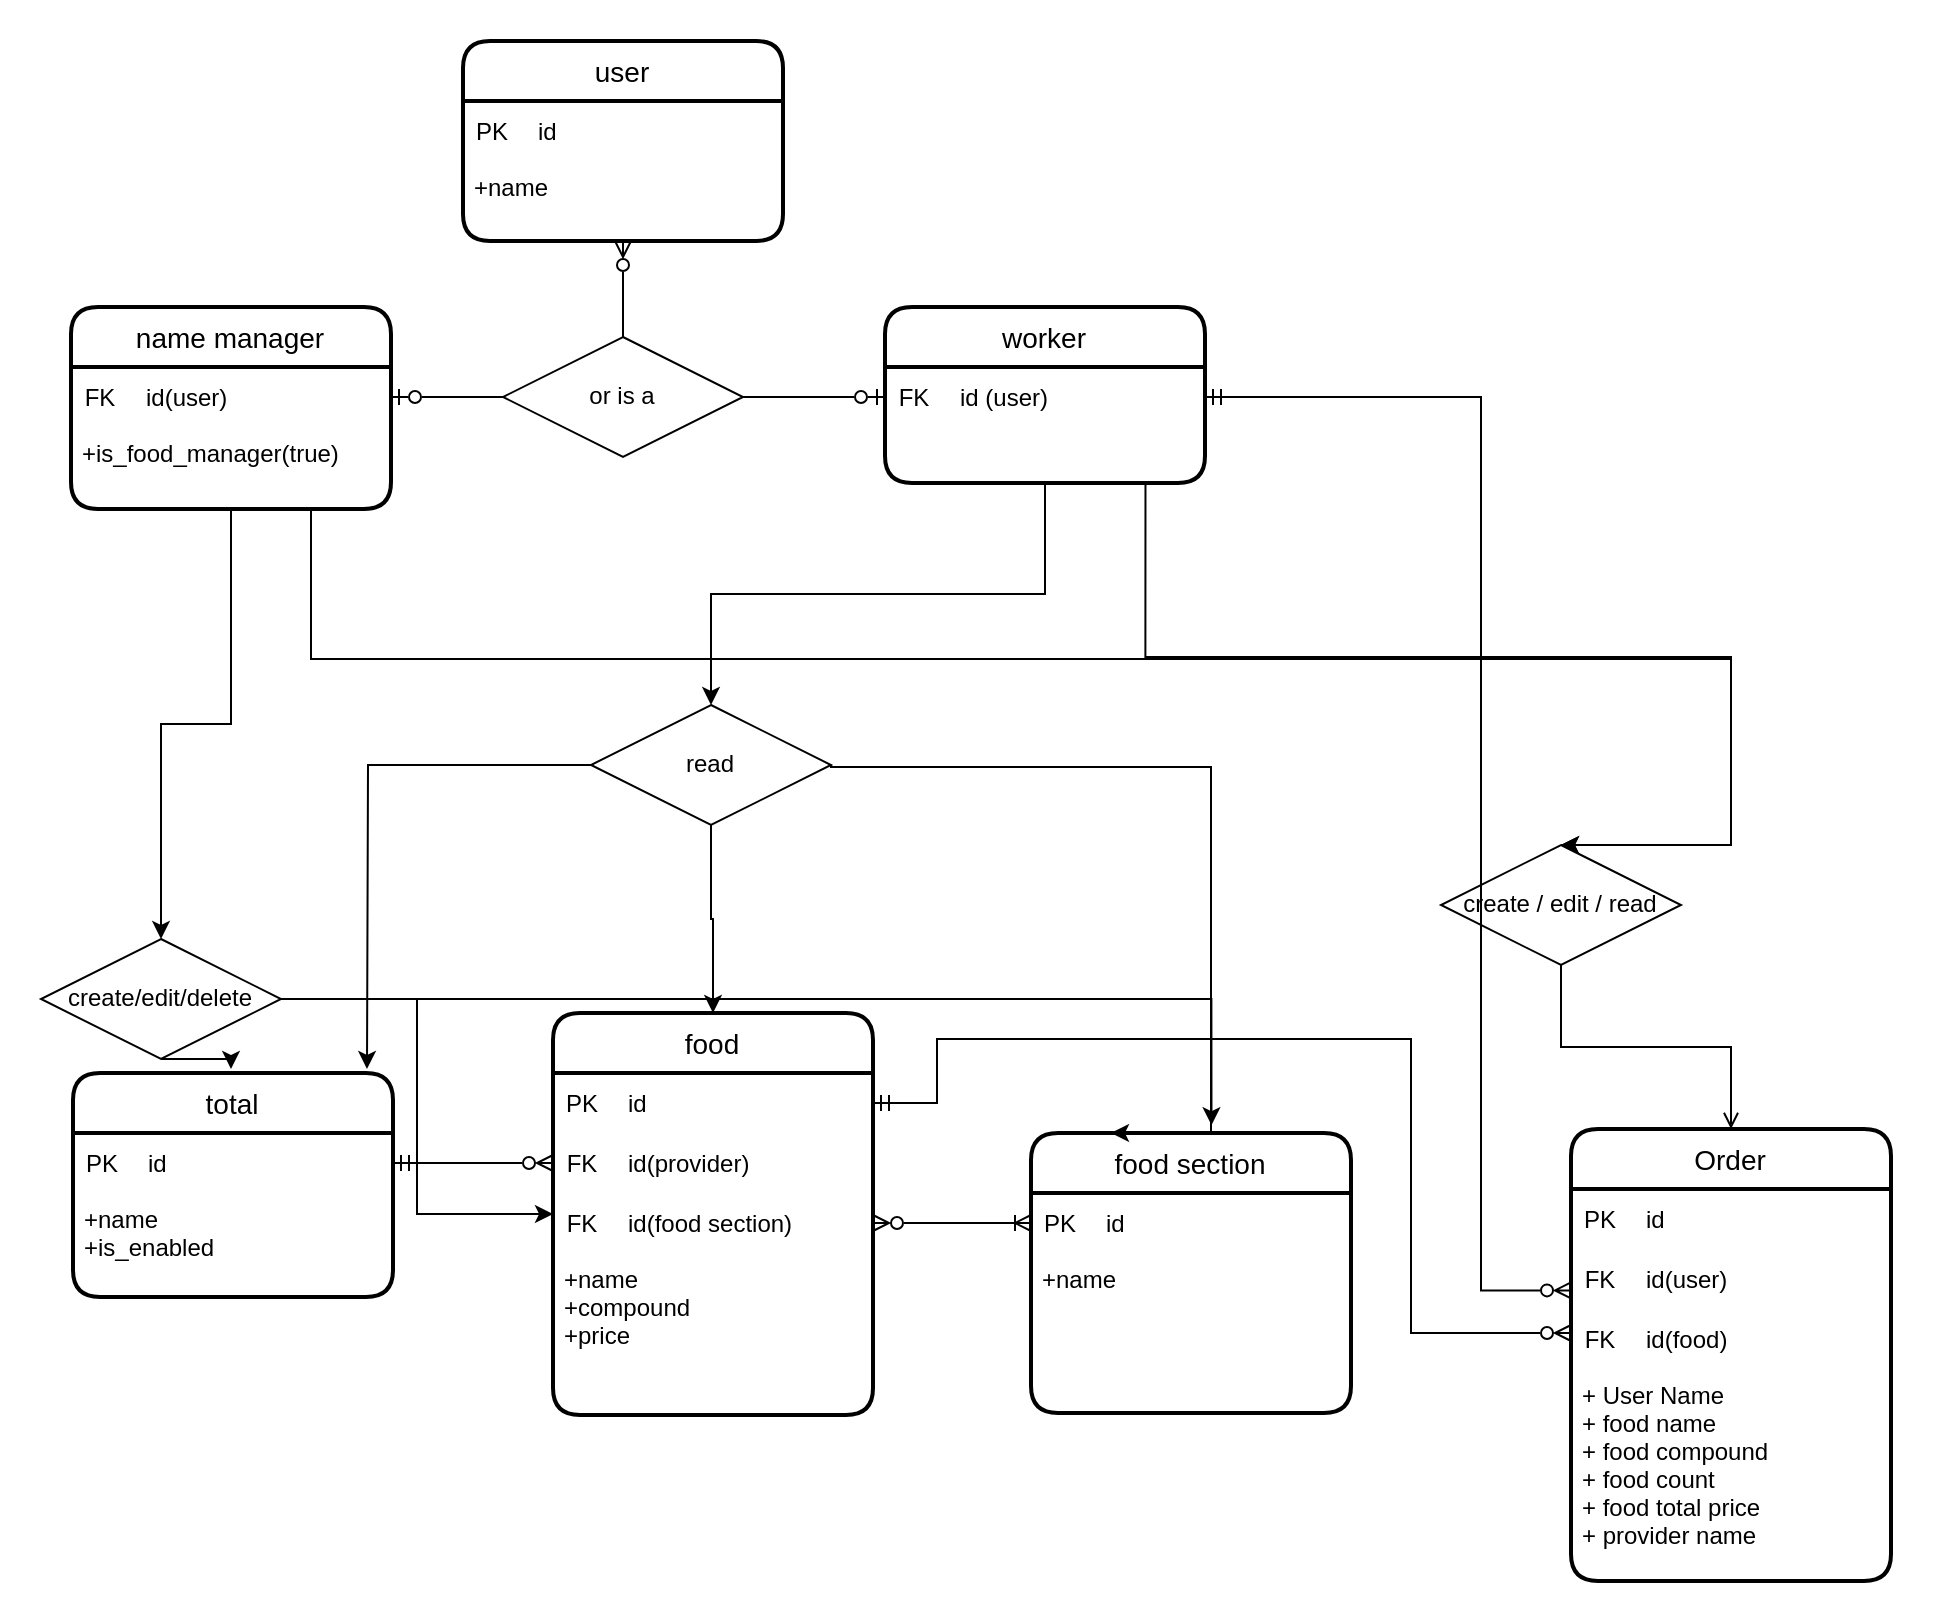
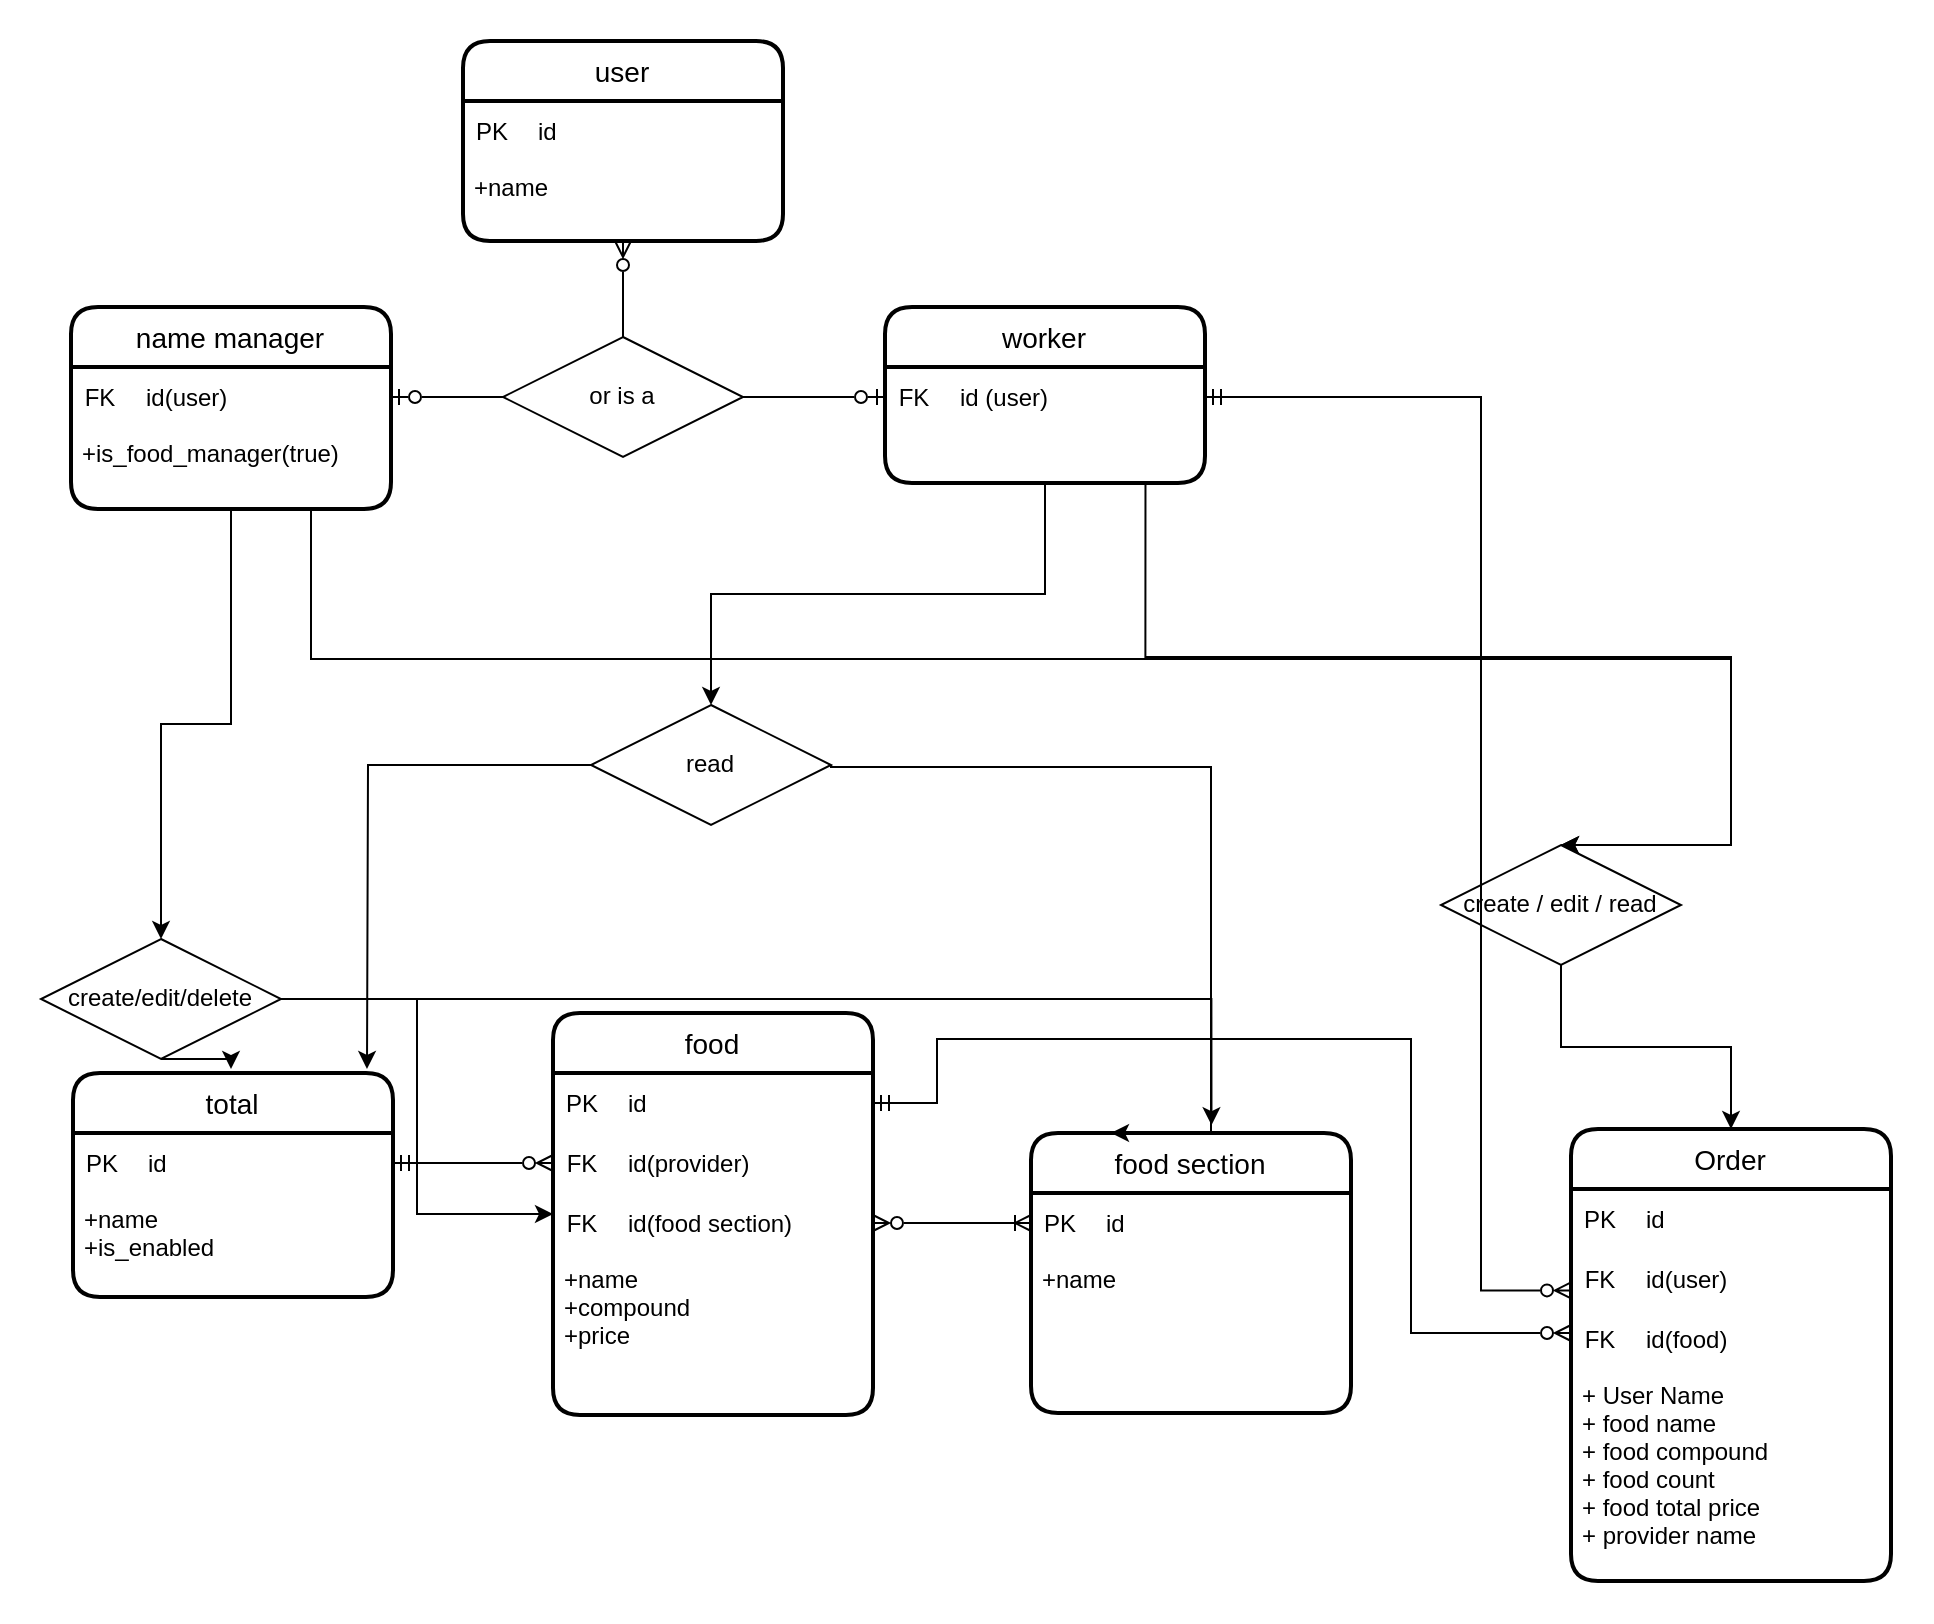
edge "read" -> "food": removed
edge "create / edit / read" -> "Order": arrowhead open -> classic
